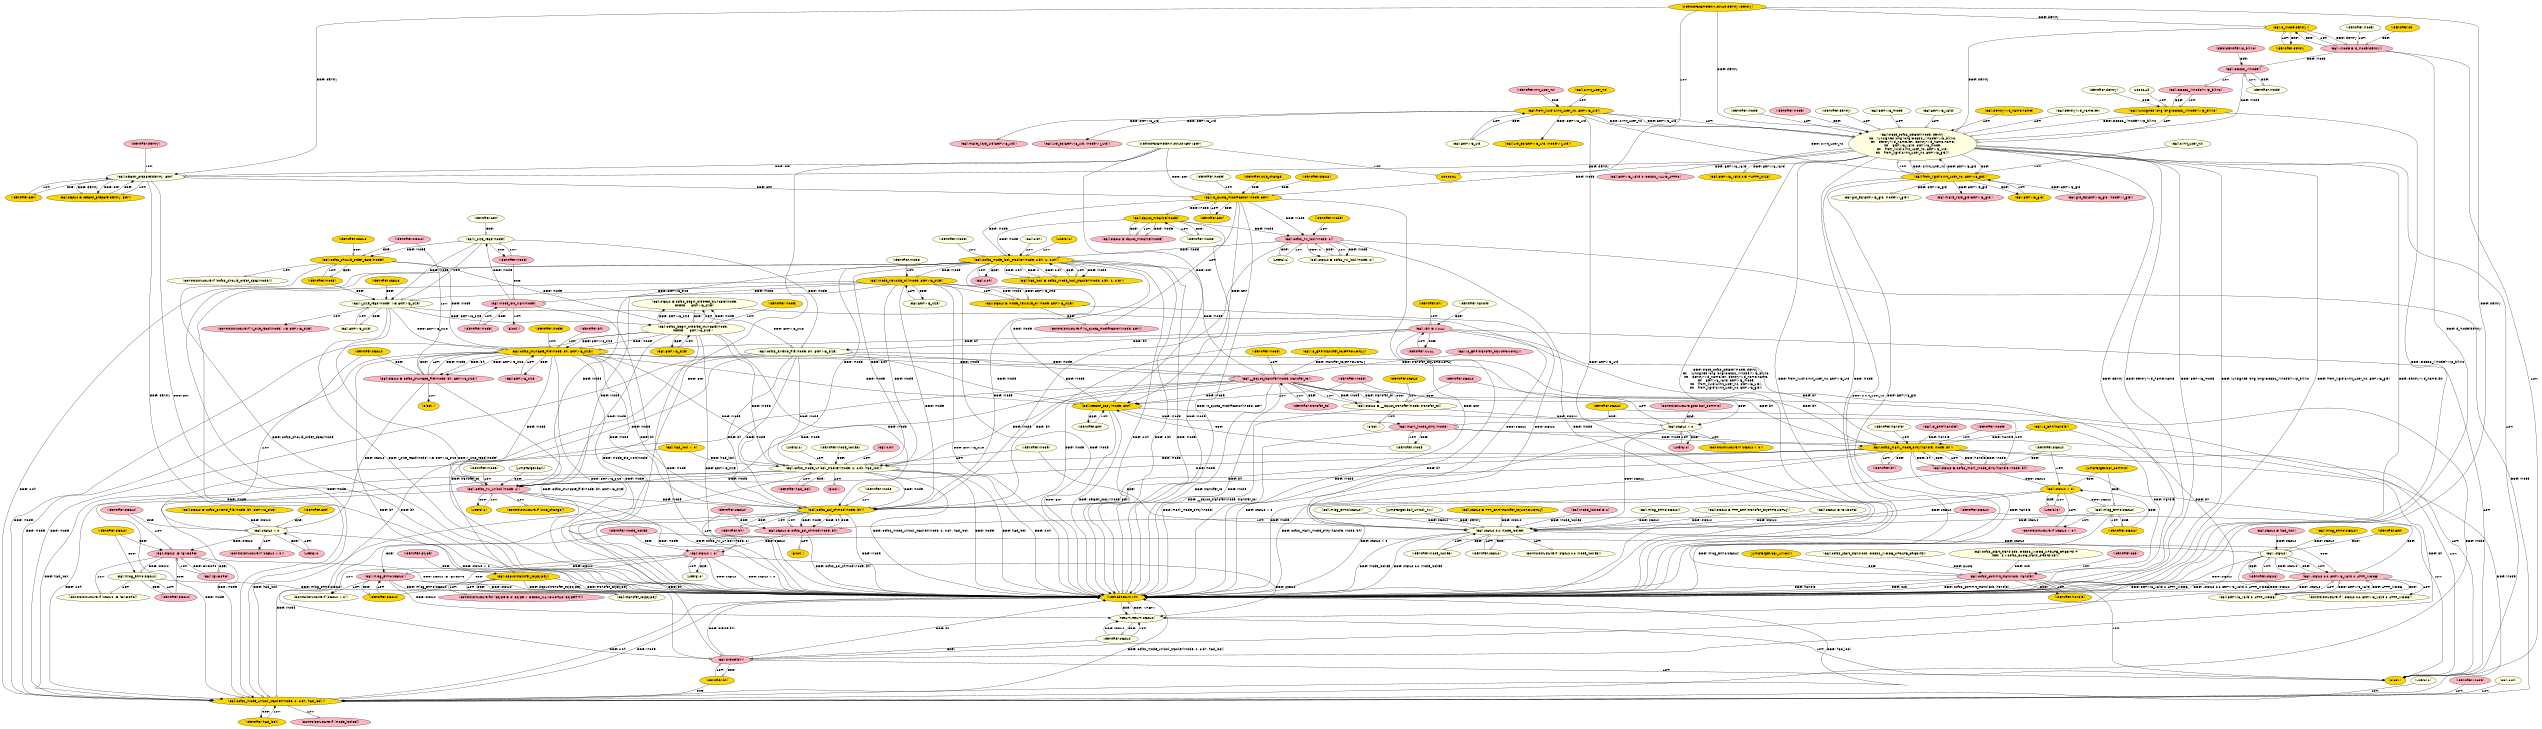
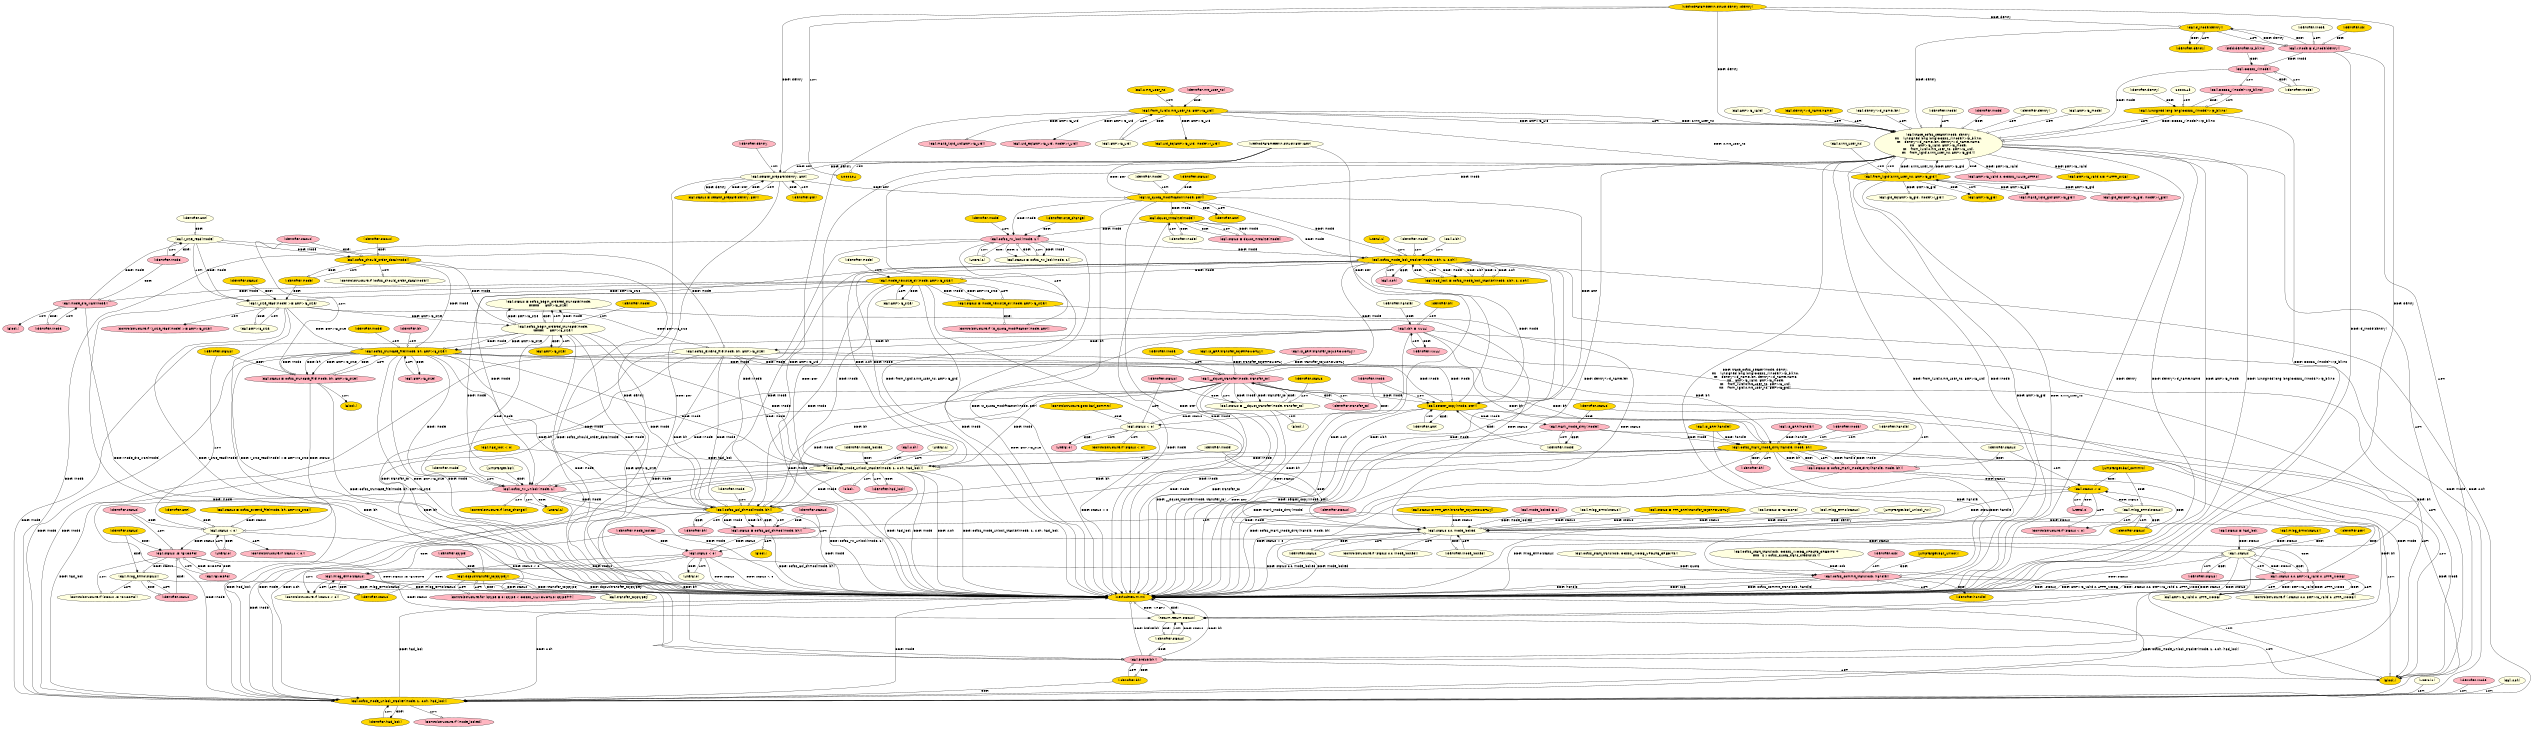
edge "(Identifier,size_change)" -> "(Call,is_quota_modification(inode, attr))": now "(Identifier,size_change)" -> "(Call,ocfs2_rw_lock(inode, 1))"
edge "(Call,is_quota_modification(inode, attr))" -> "(ControlStructure,if (is_quota_modification(inode, attr)))": now "(Call,ocfs2_rw_lock(inode, 1))" -> "(ControlStructure,if (is_quota_modification(inode, attr)))"
node "(ControlStructure,goto bail_commit;)": fillcolor lightpink -> gold
node "(Call,status = PTR_ERR(transfer_to[GRPQUOTA]))": fillcolor lightyellow -> gold
